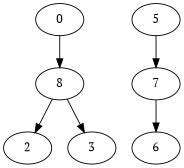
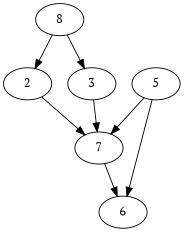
node "0": removed
edge "3" -> "7": added
edge "2" -> "7": added
edge "5" -> "6": added
